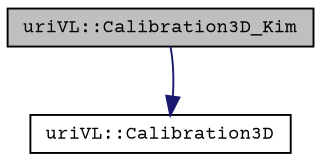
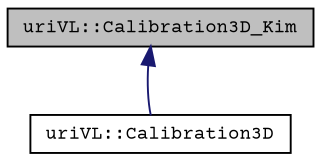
edge "uriVL::Calibration3D_Kim" -> "uriVL::Calibration3D": reversed
